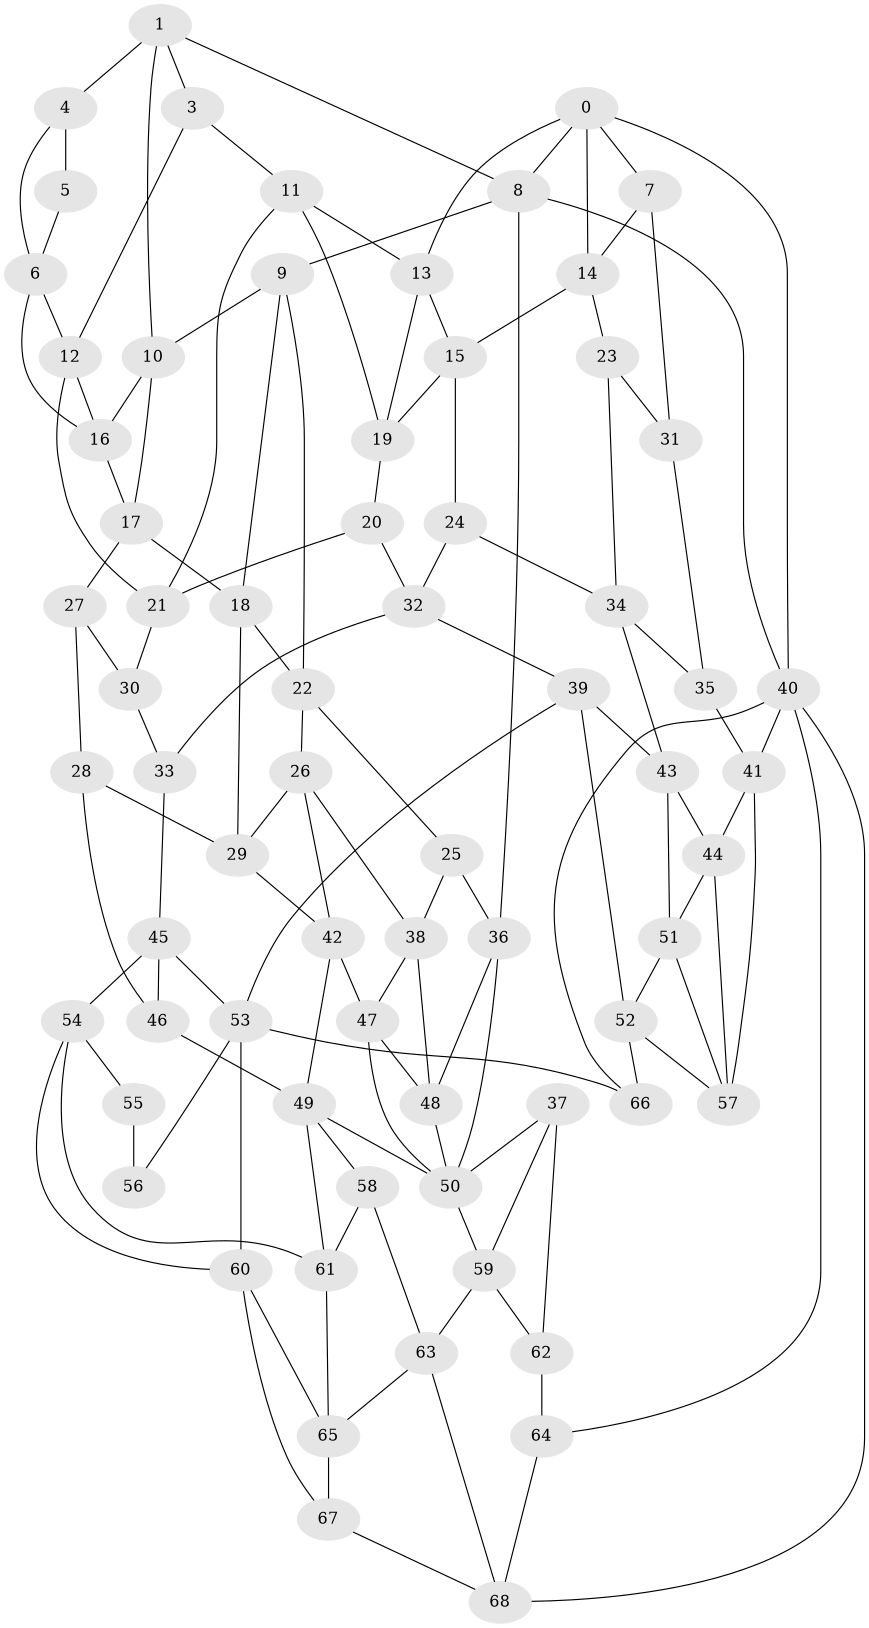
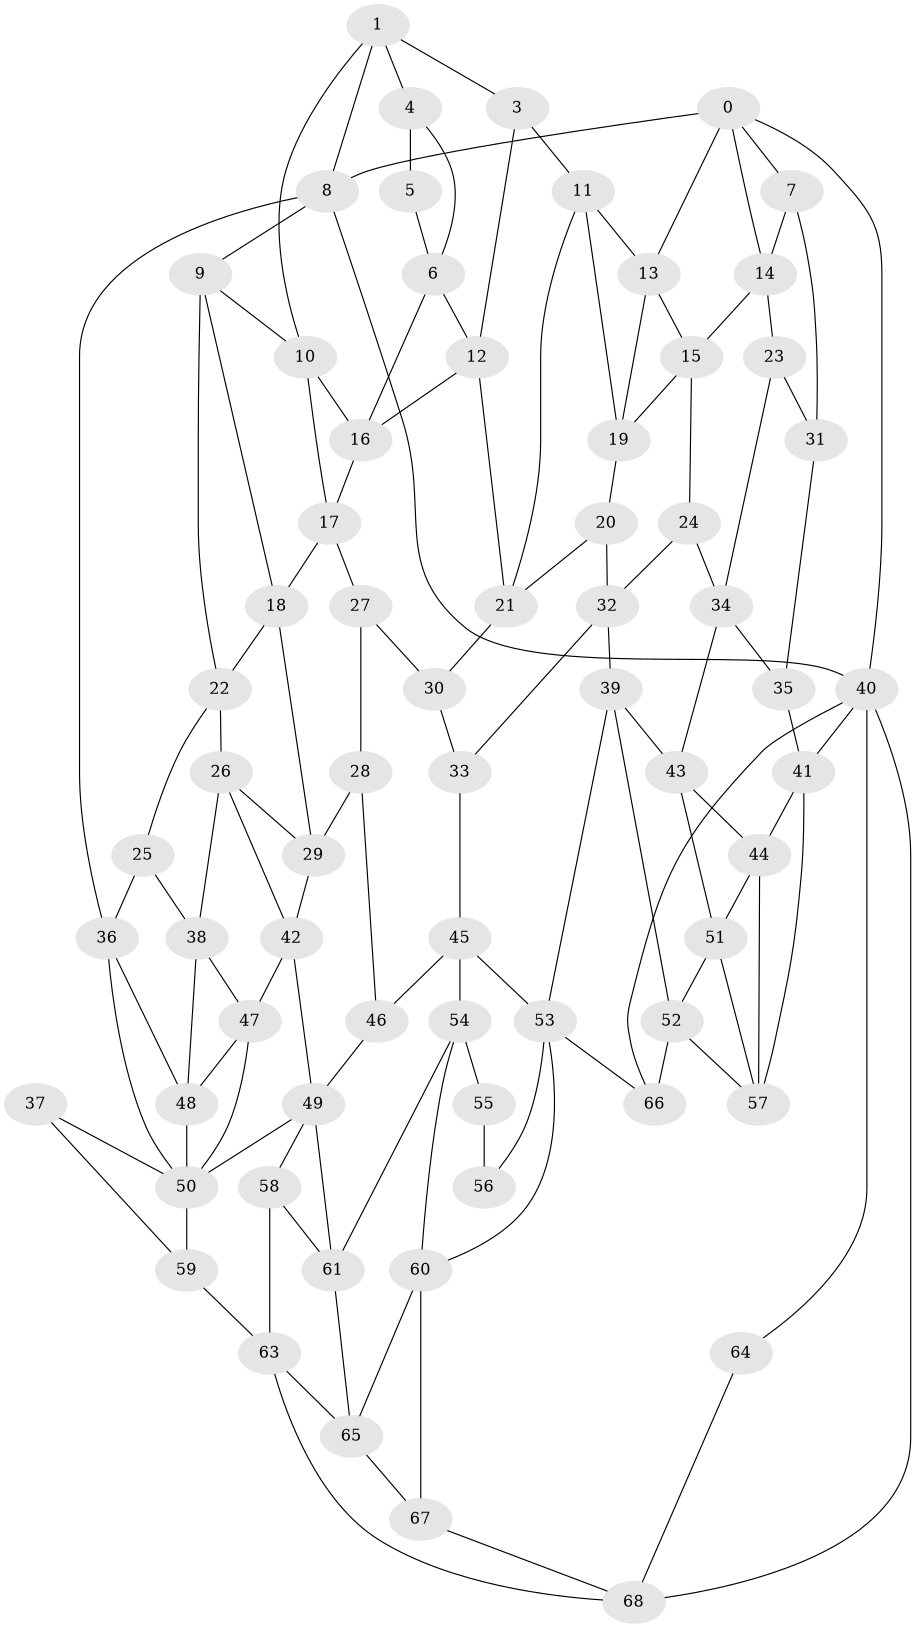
node "62": removed
